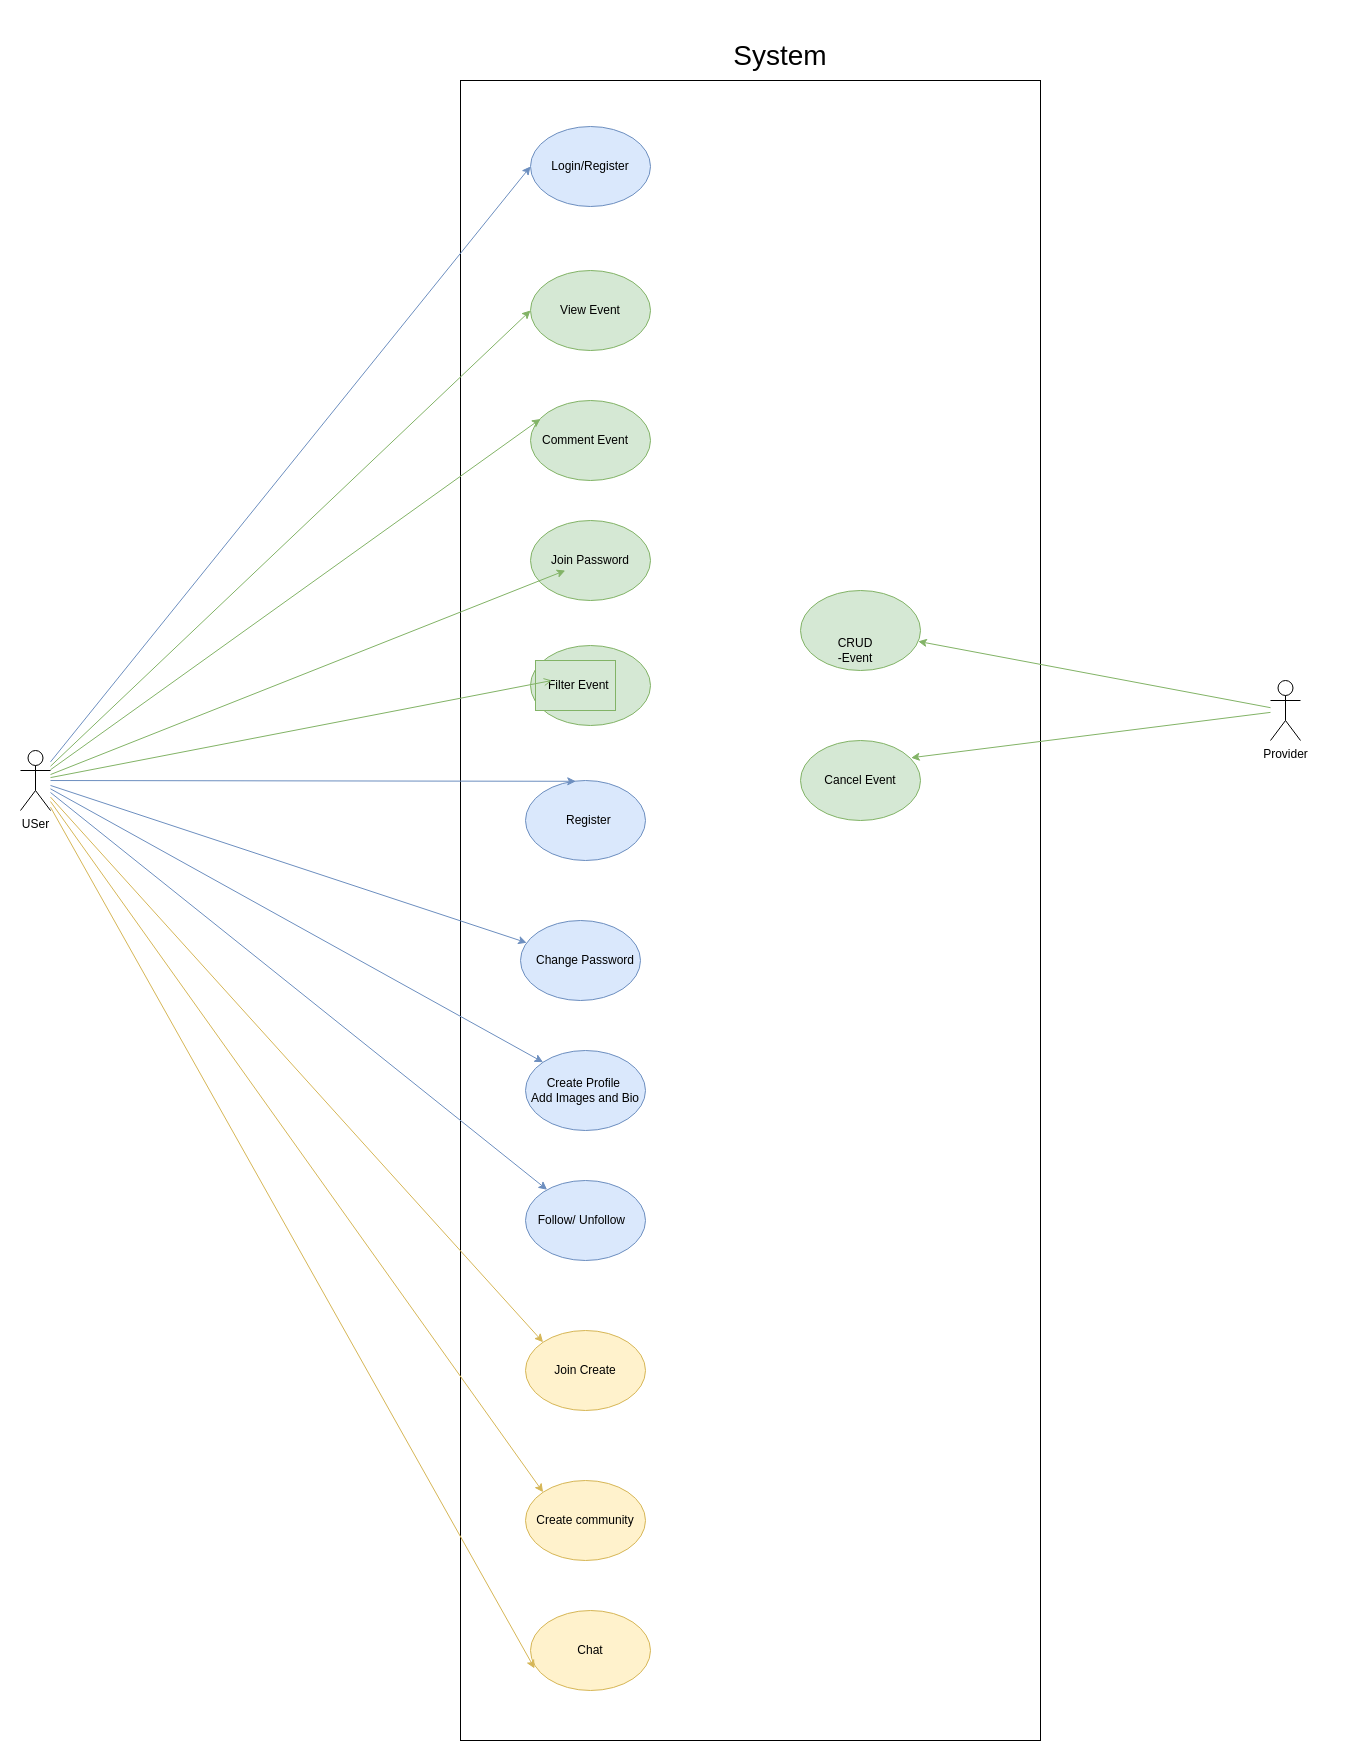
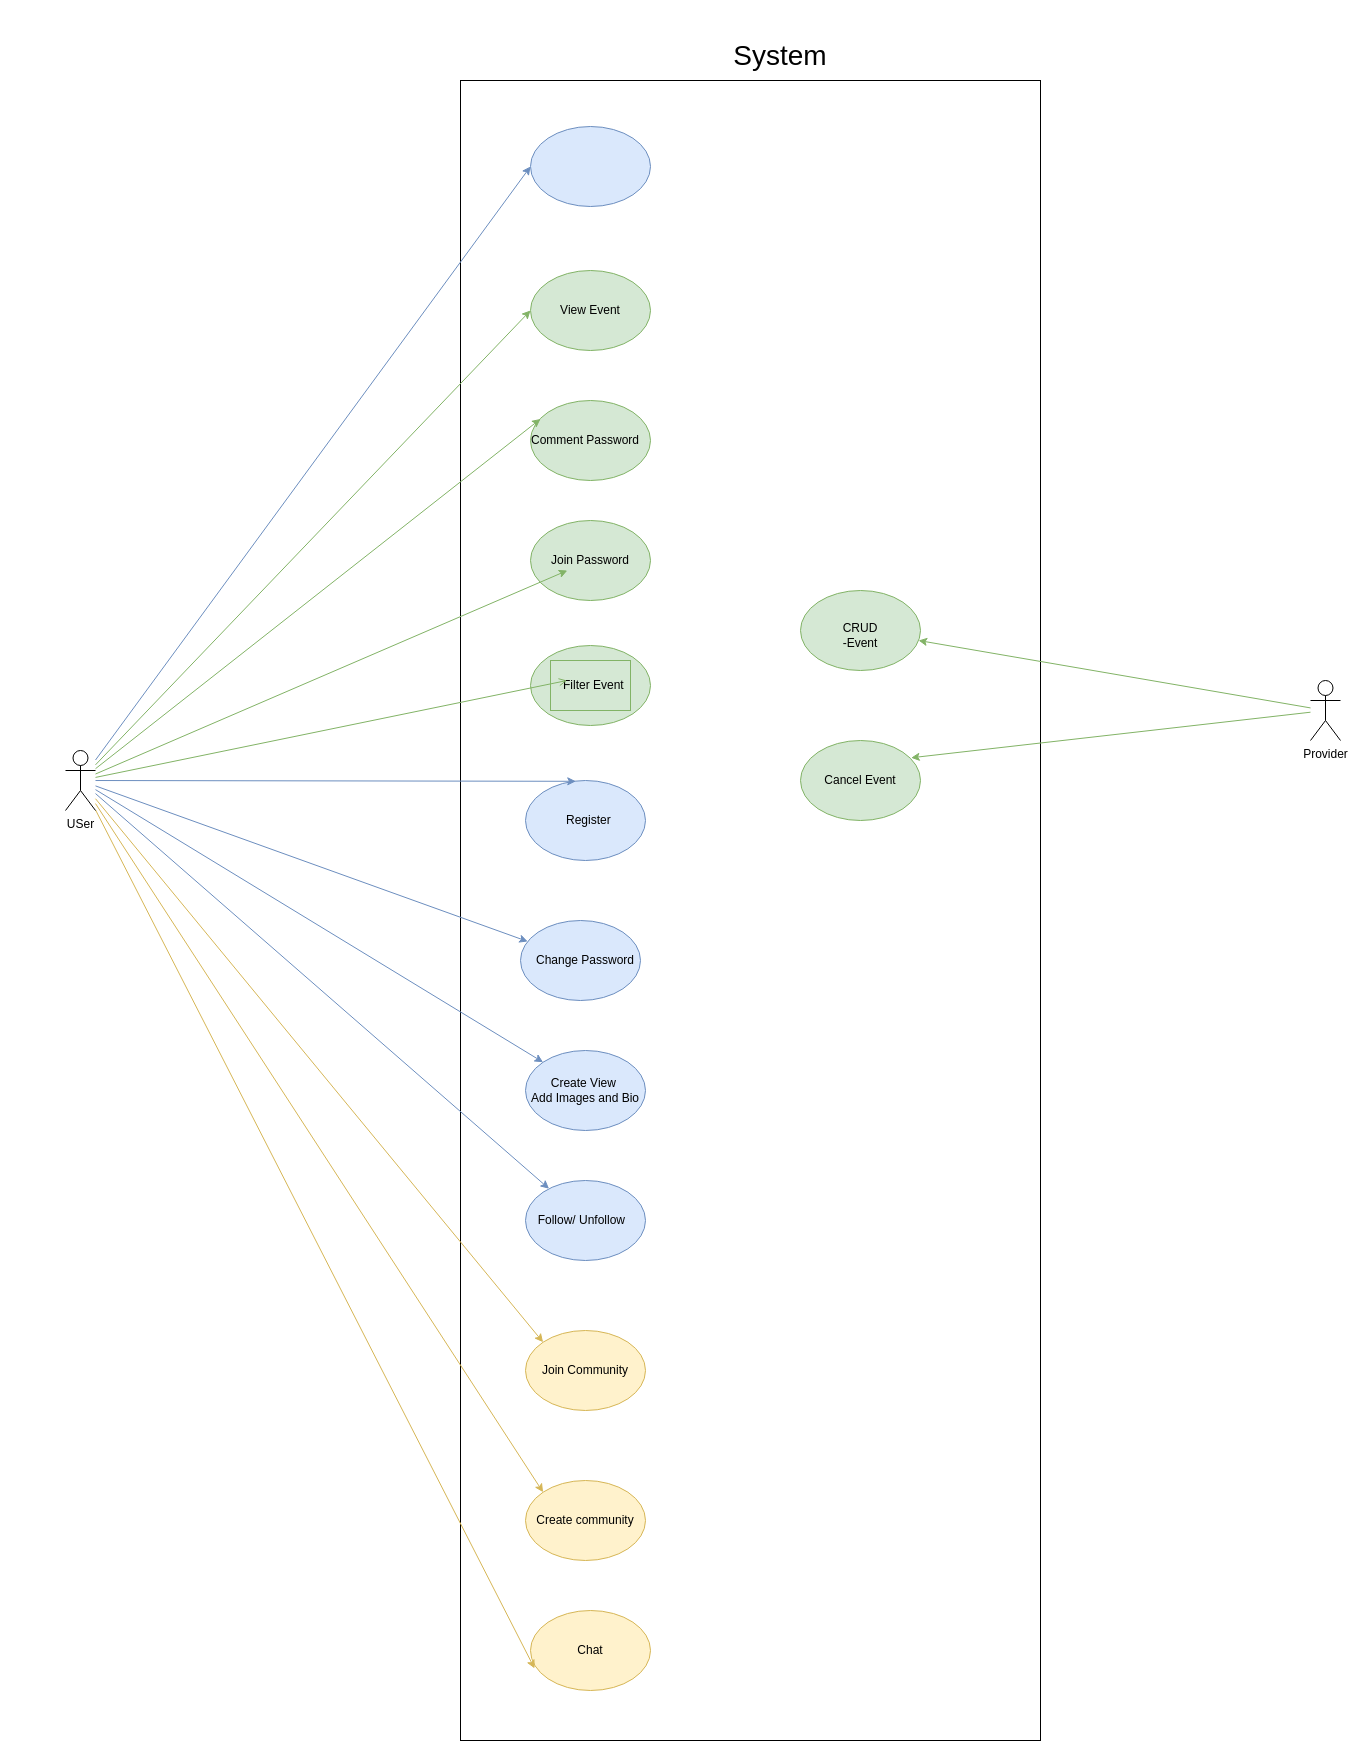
node "Login/Register": removed
node "Comment Event": label "Comment Event" -> "Comment Password"
node "CRUD -Event": moved (856, 651) -> (861, 636)
node "Filter Event": moved (576, 686) -> (591, 686)
node "Provider": moved (1286, 711) -> (1326, 711)
node "USer": moved (36, 781) -> (81, 781)
node "Create Profile Add Images and Bio": label "Create Profile Add Images and Bio" -> "Create View Add Images and Bio"
node "Join Create": label "Join Create" -> "Join Community"
